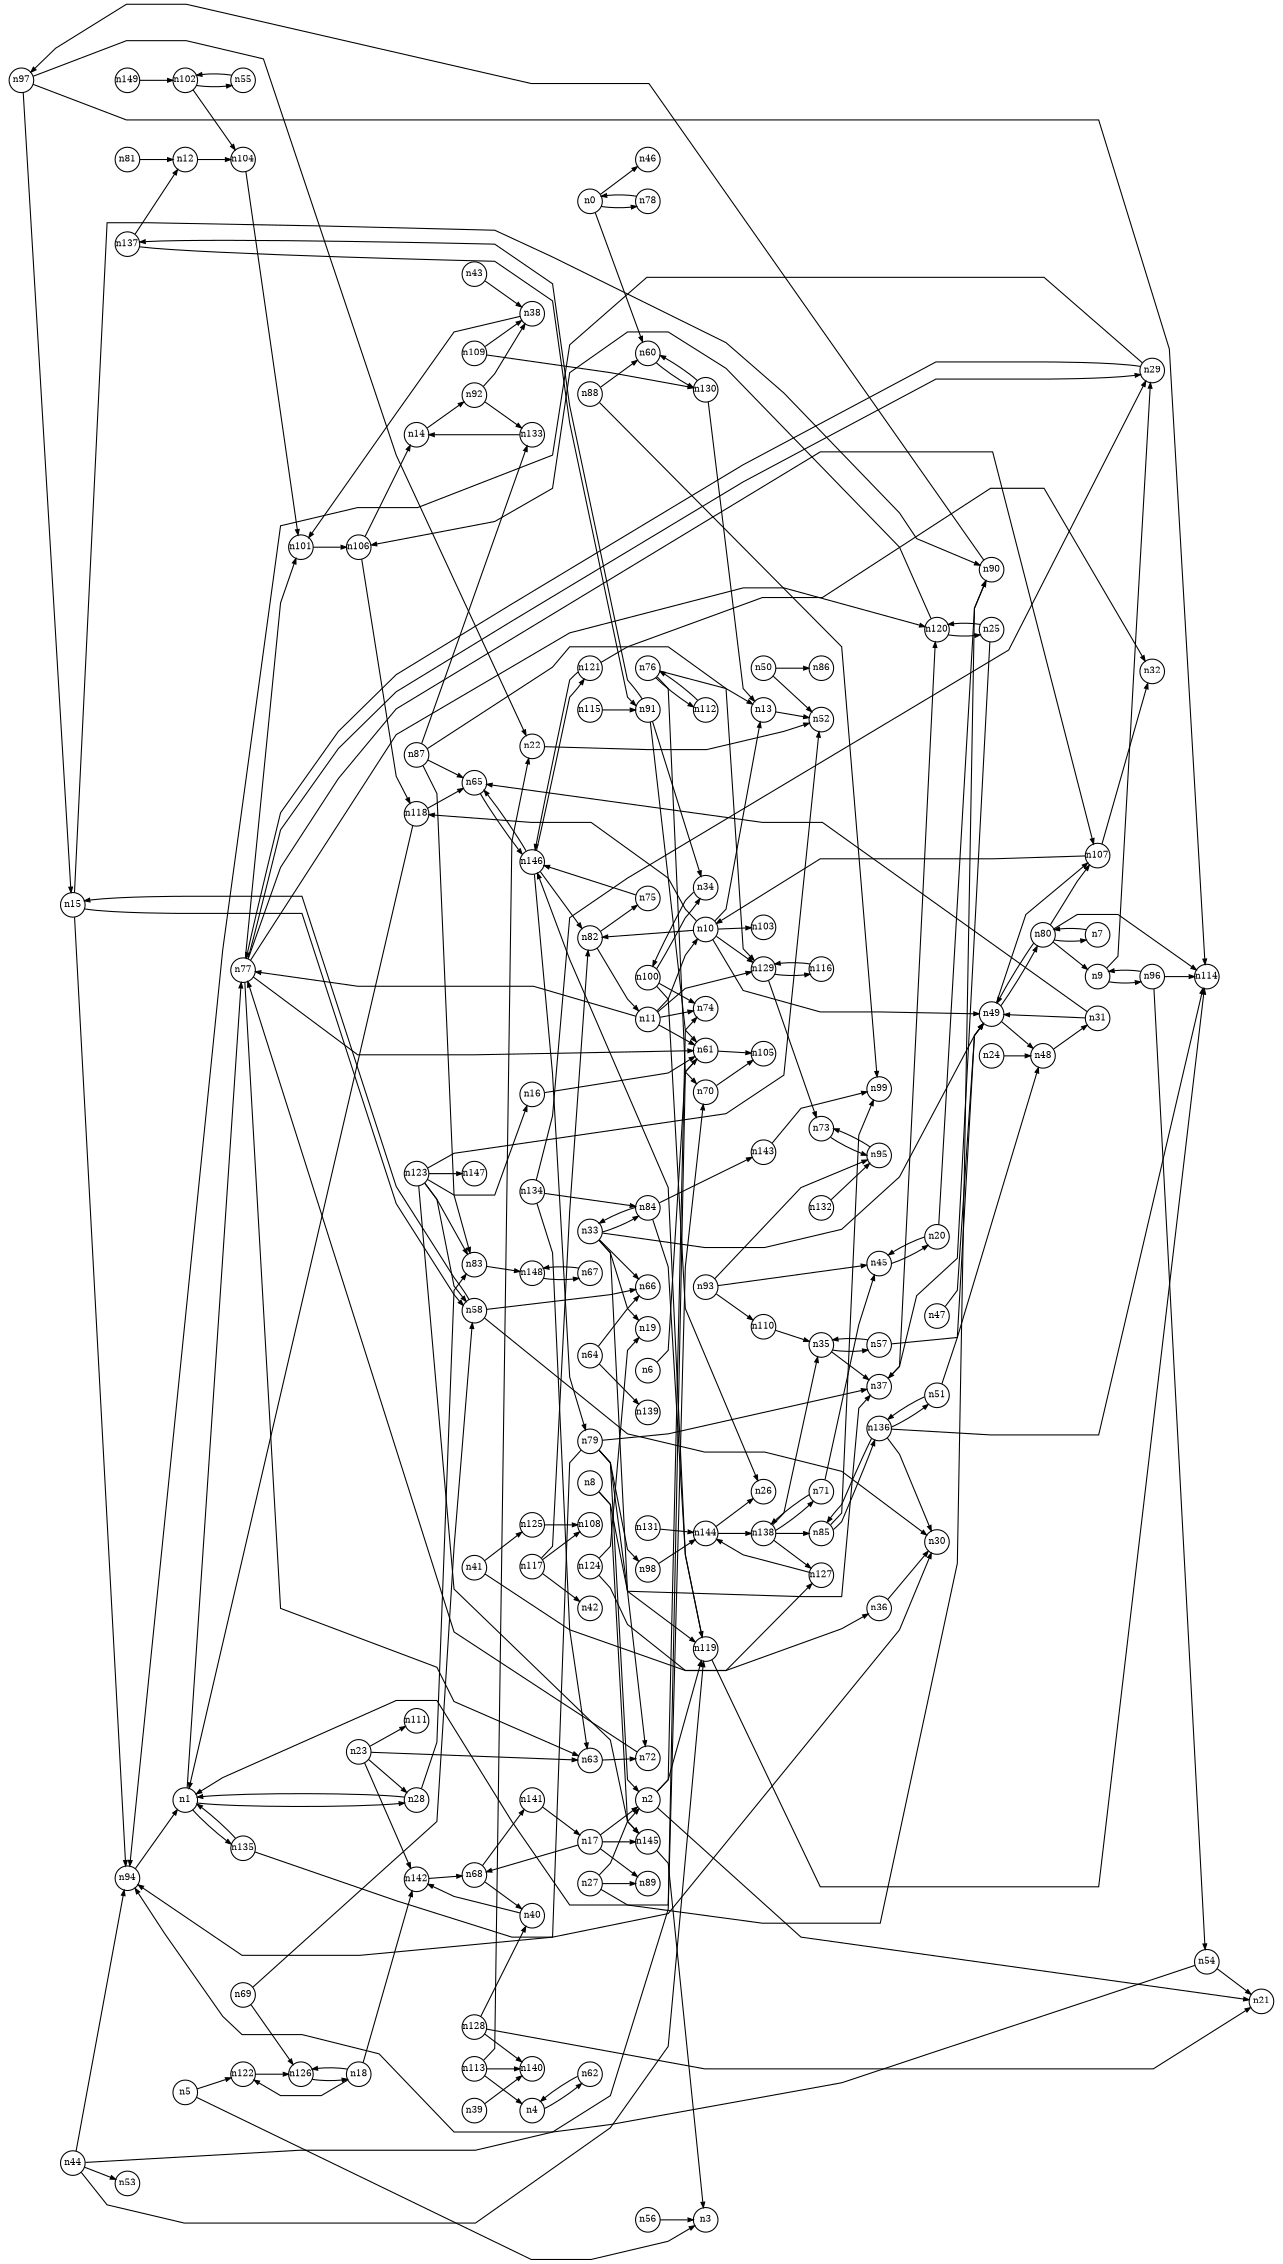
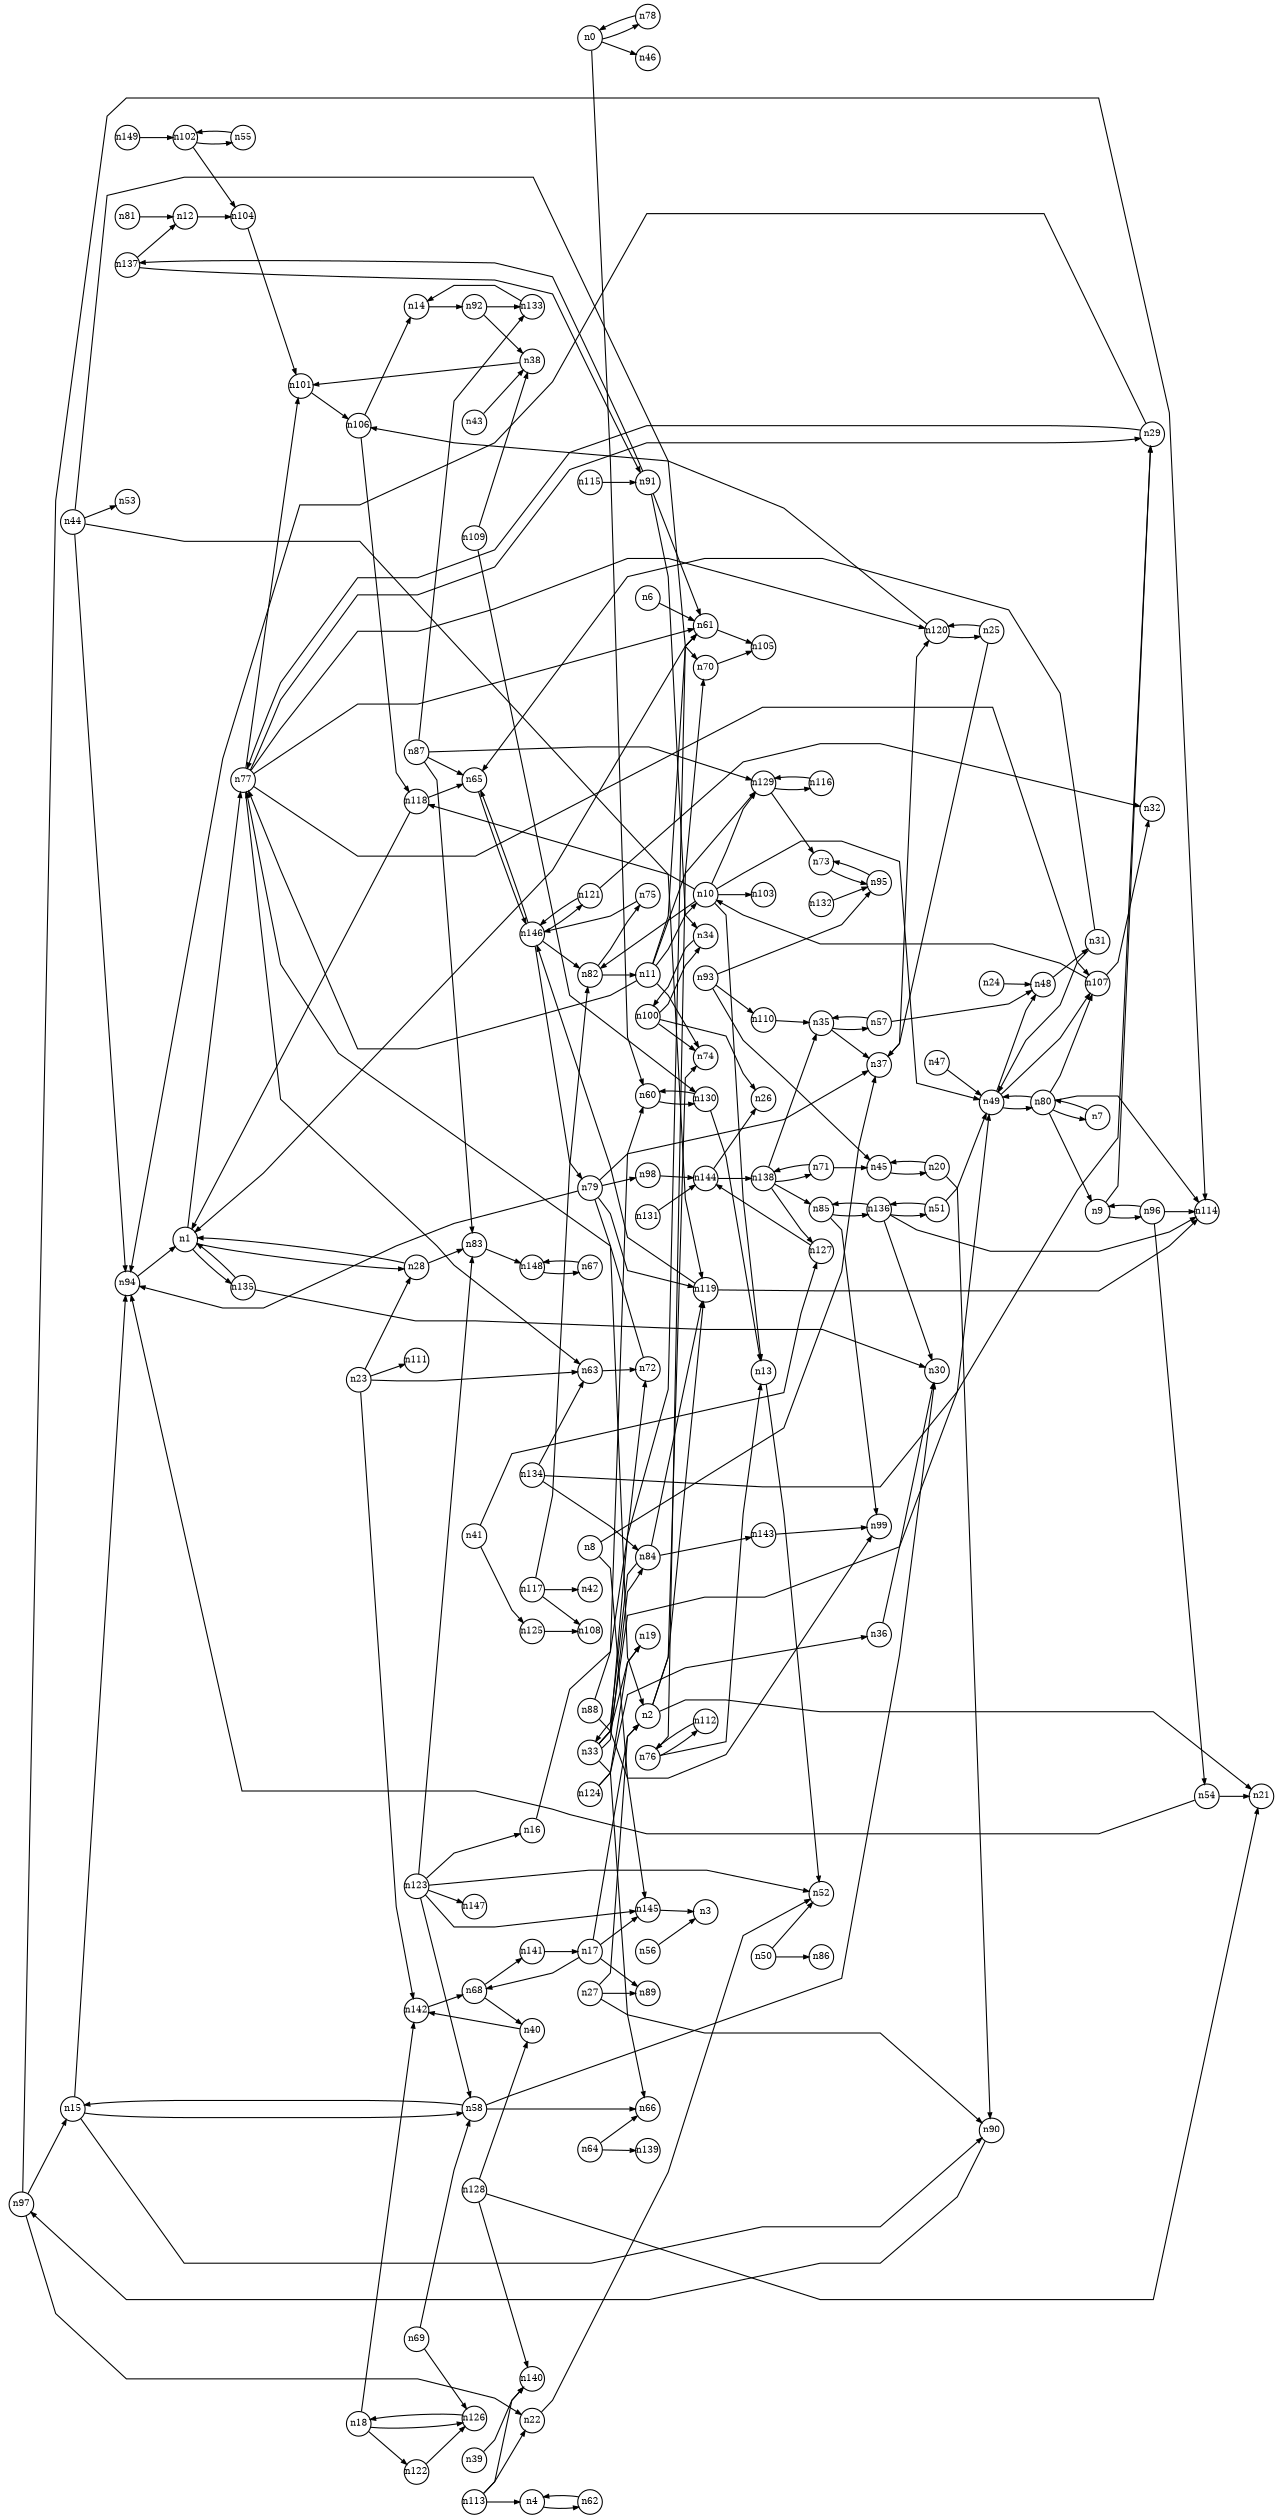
node "n5": removed
